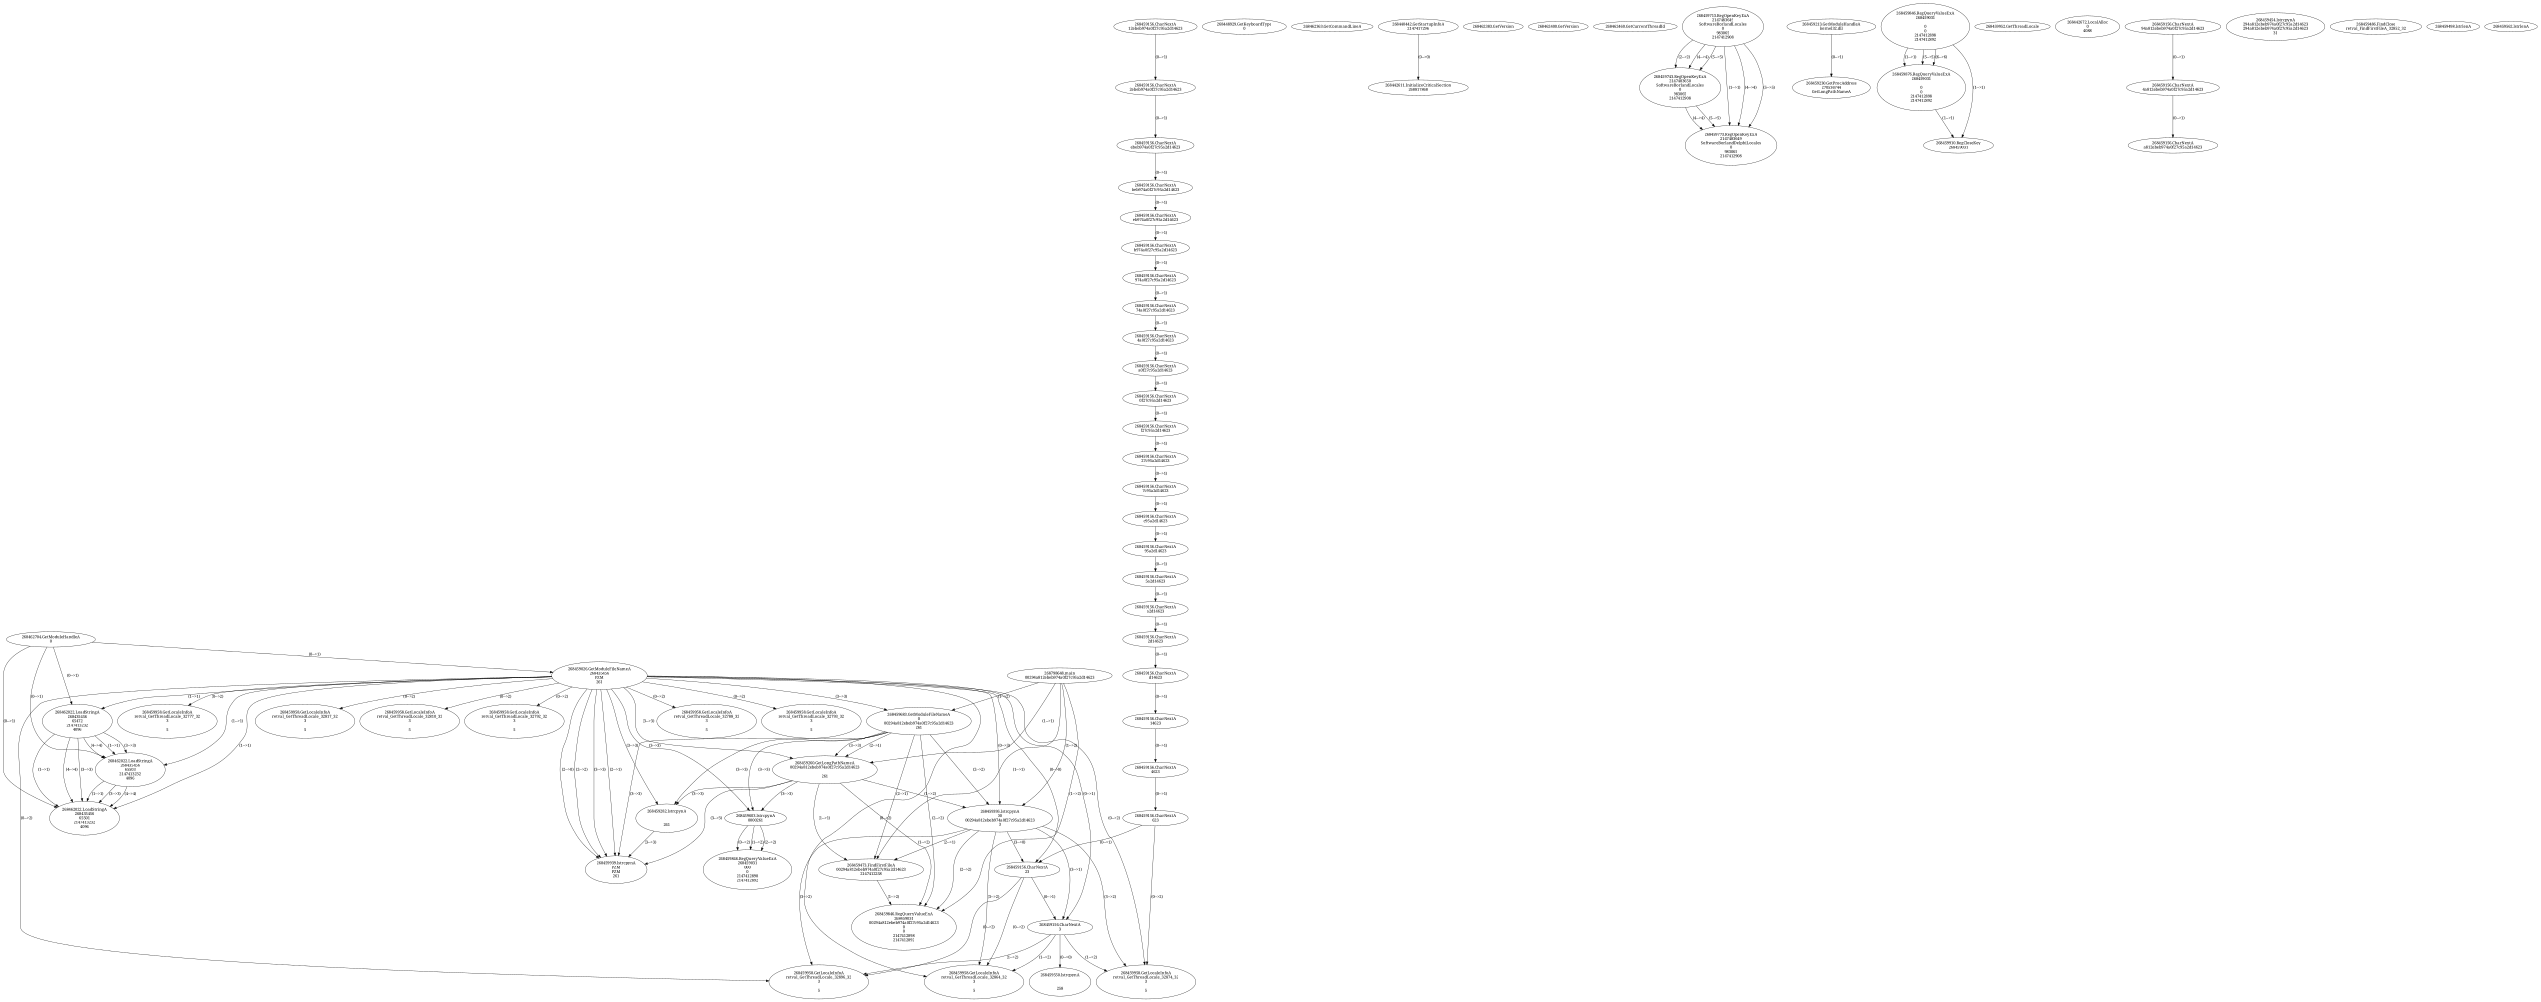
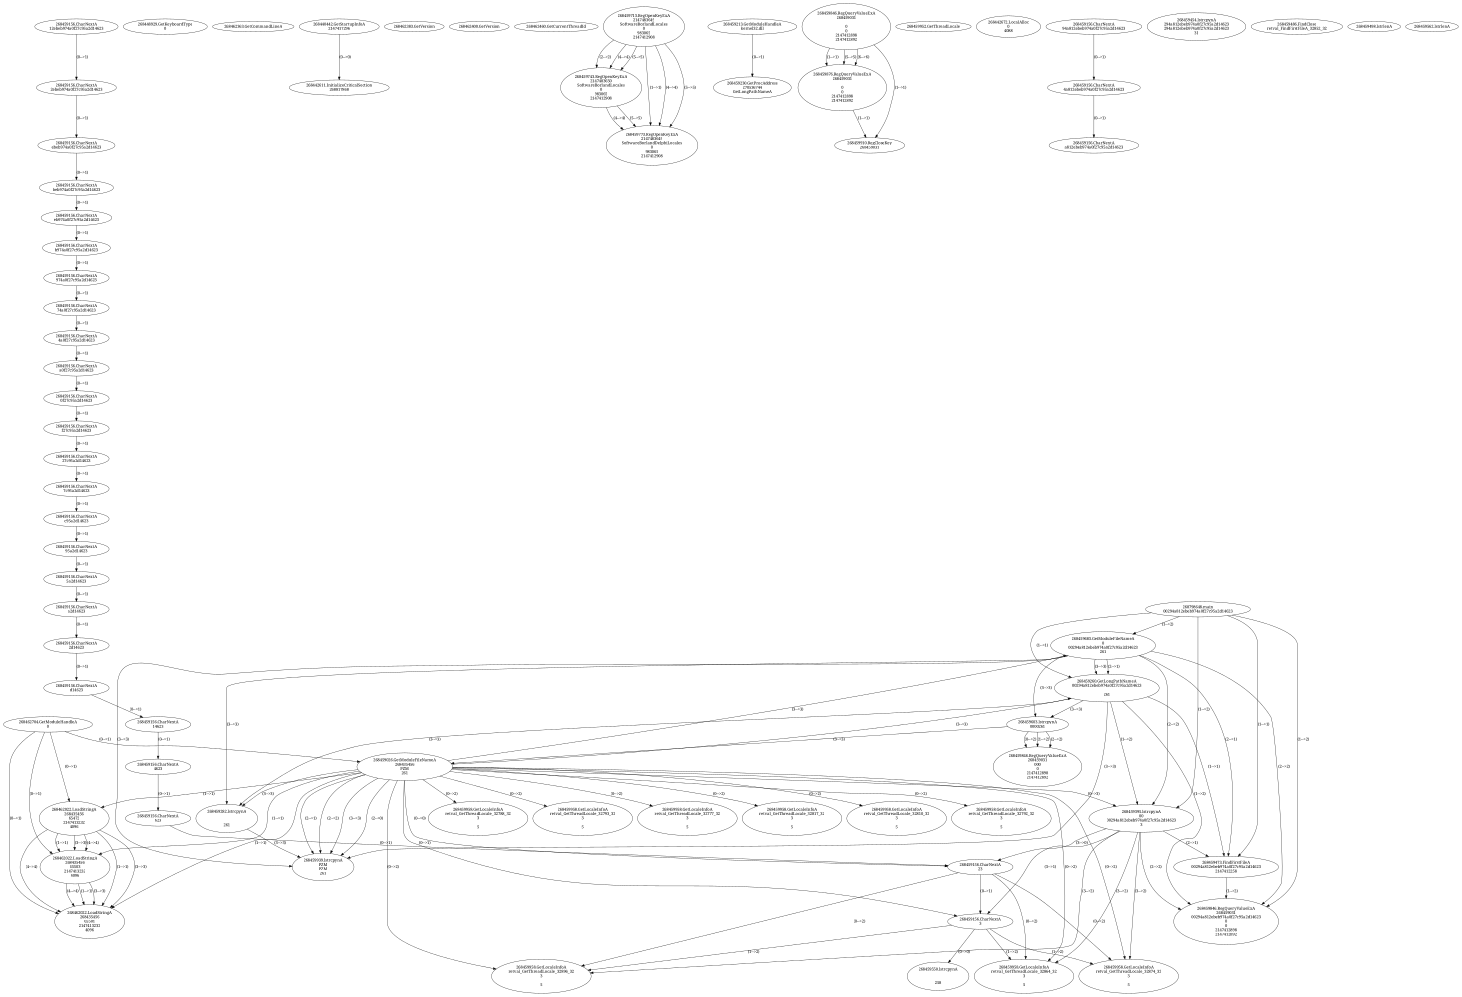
edge "268459026.GetModuleFileNameA 268435456 PZM 261" -> "268459603.lstrcpynA 0000261": reversed
edge "268459156.CharNextA 623" -> "268459958.GetLocaleInfoA retval_GetThreadLocale_32874_32 3 5": now "268459156.CharNextA 23" -> "268459958.GetLocaleInfoA retval_GetThreadLocale_32874_32 3 5"
